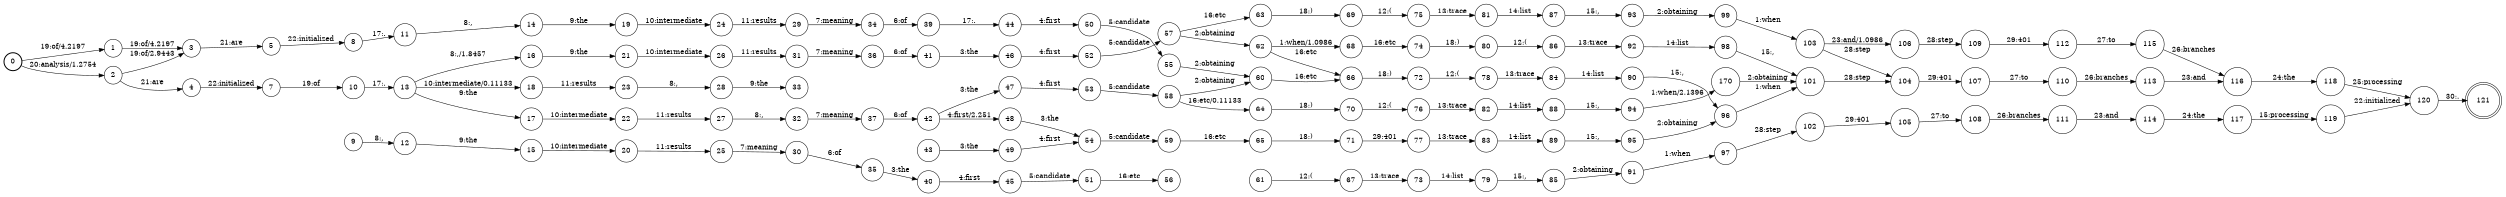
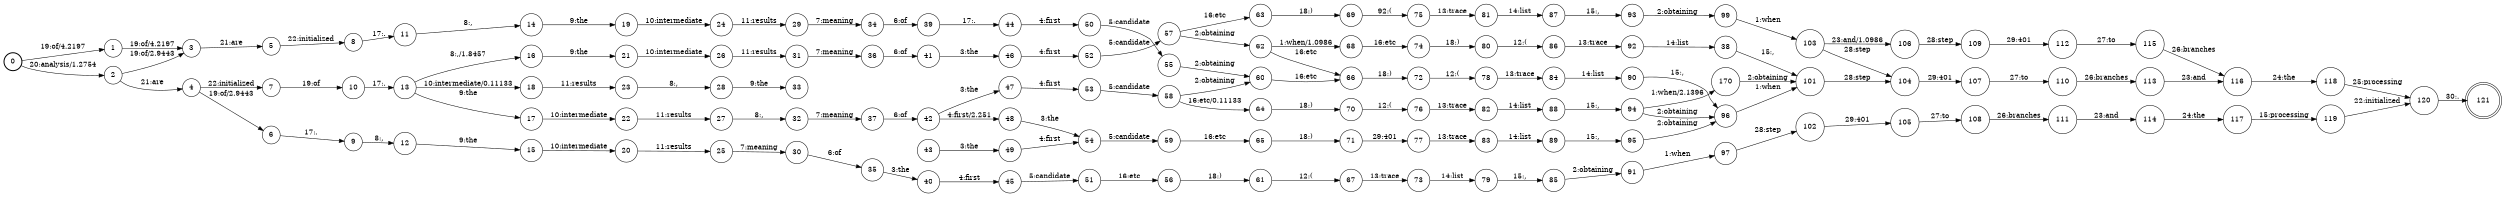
edge "69" -> "75": label "12:(" -> "92:("
node "98": label "98" -> "38"
edge "94" -> "96": added, label "2:obtaining"
node "6": added
edge "56" -> "61": added, label "18:)"
